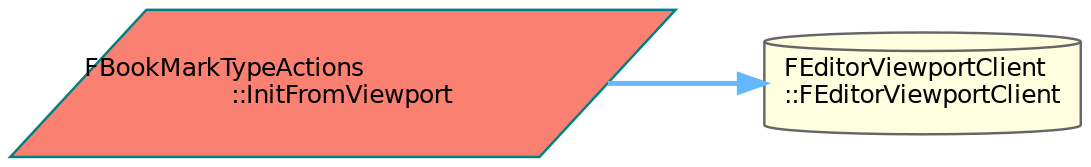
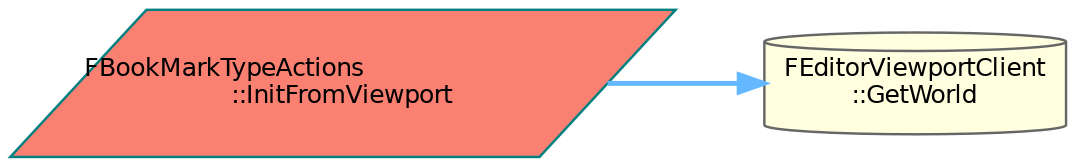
node "FEditorViewportClient ::FEditorViewportClient": label "FEditorViewportClient ::FEditorViewportClient" -> "FEditorViewportClient ::GetWorld"
